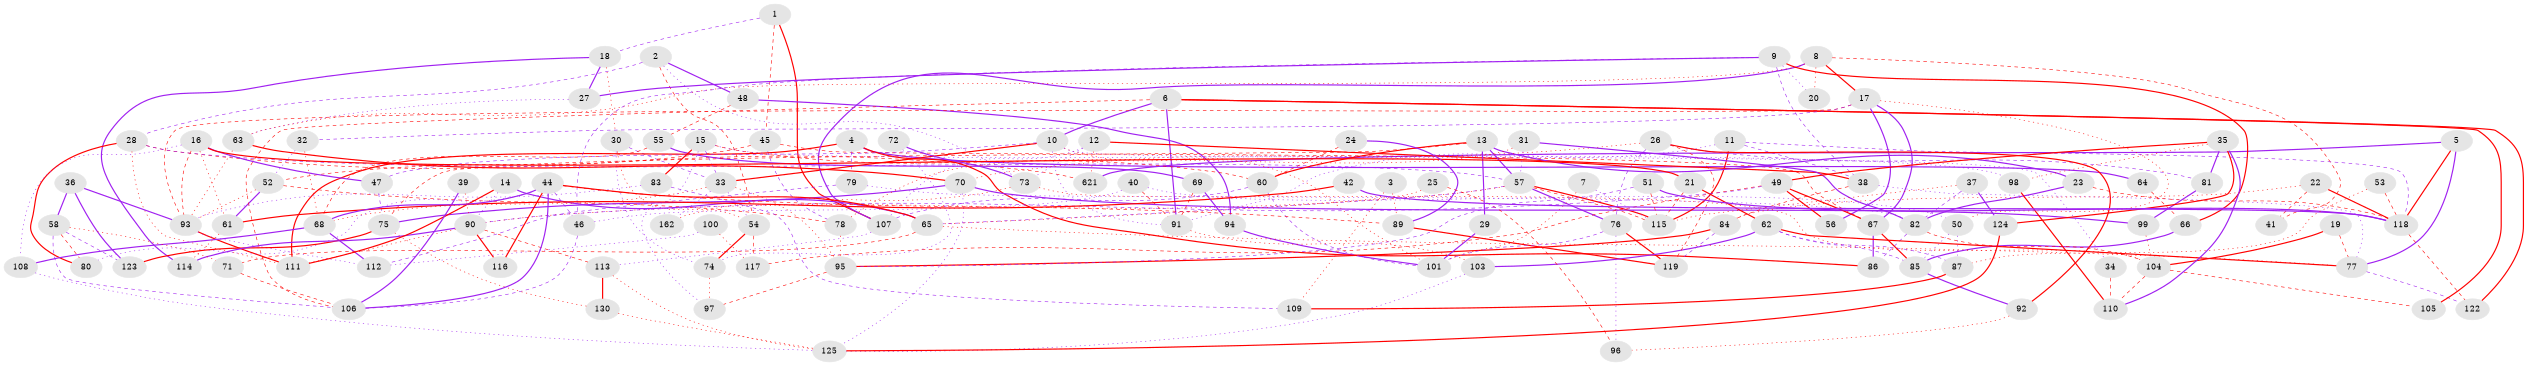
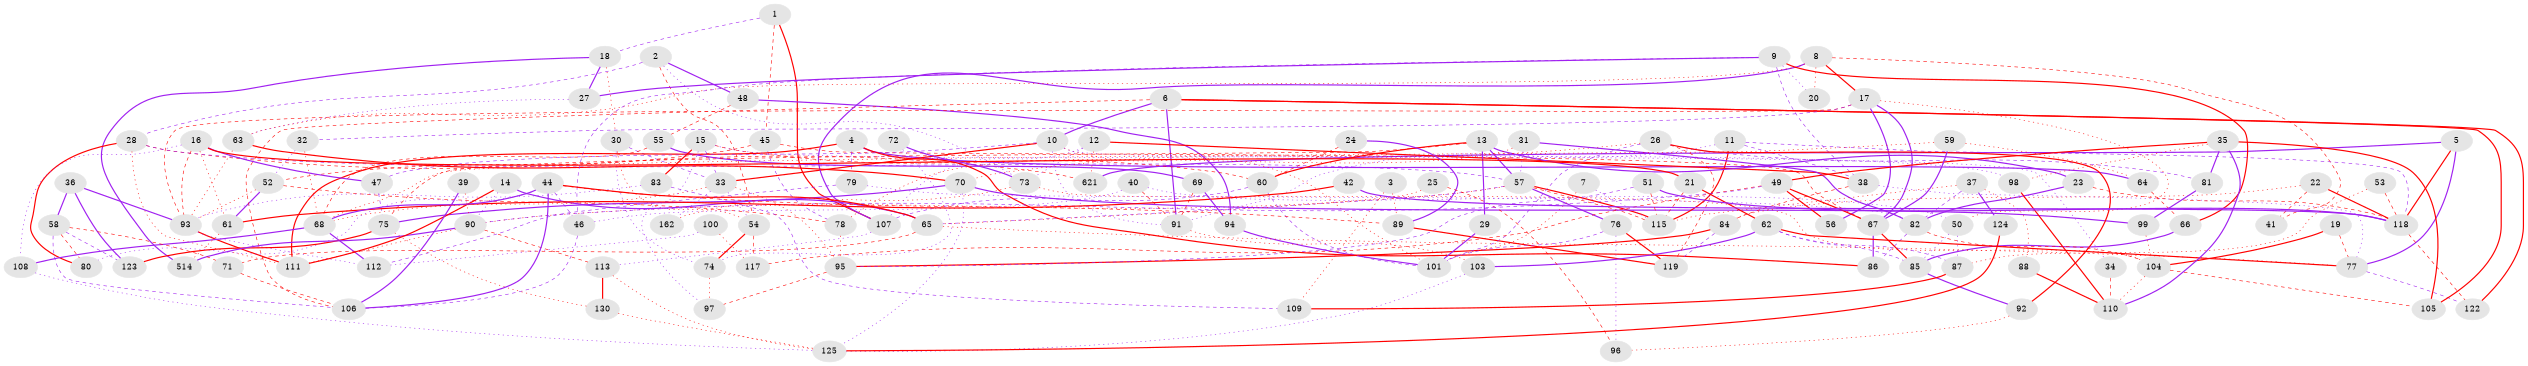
node "59": added
edge "26" -- "76": now "26" -- "101"
edge "35" -- "124": now "35" -- "105"
edge "58" -- "71": style dotted -> dashed
node "114": label "114" -> "514"
node "116": removed
node "88": added
edge "104" -- "110": style dashed -> dotted
